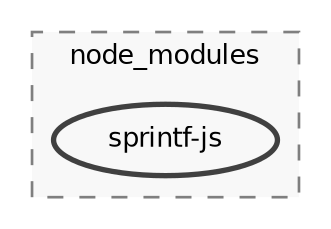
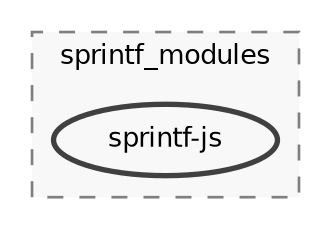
cluster "node_modules": label "node_modules" -> "sprintf_modules"
